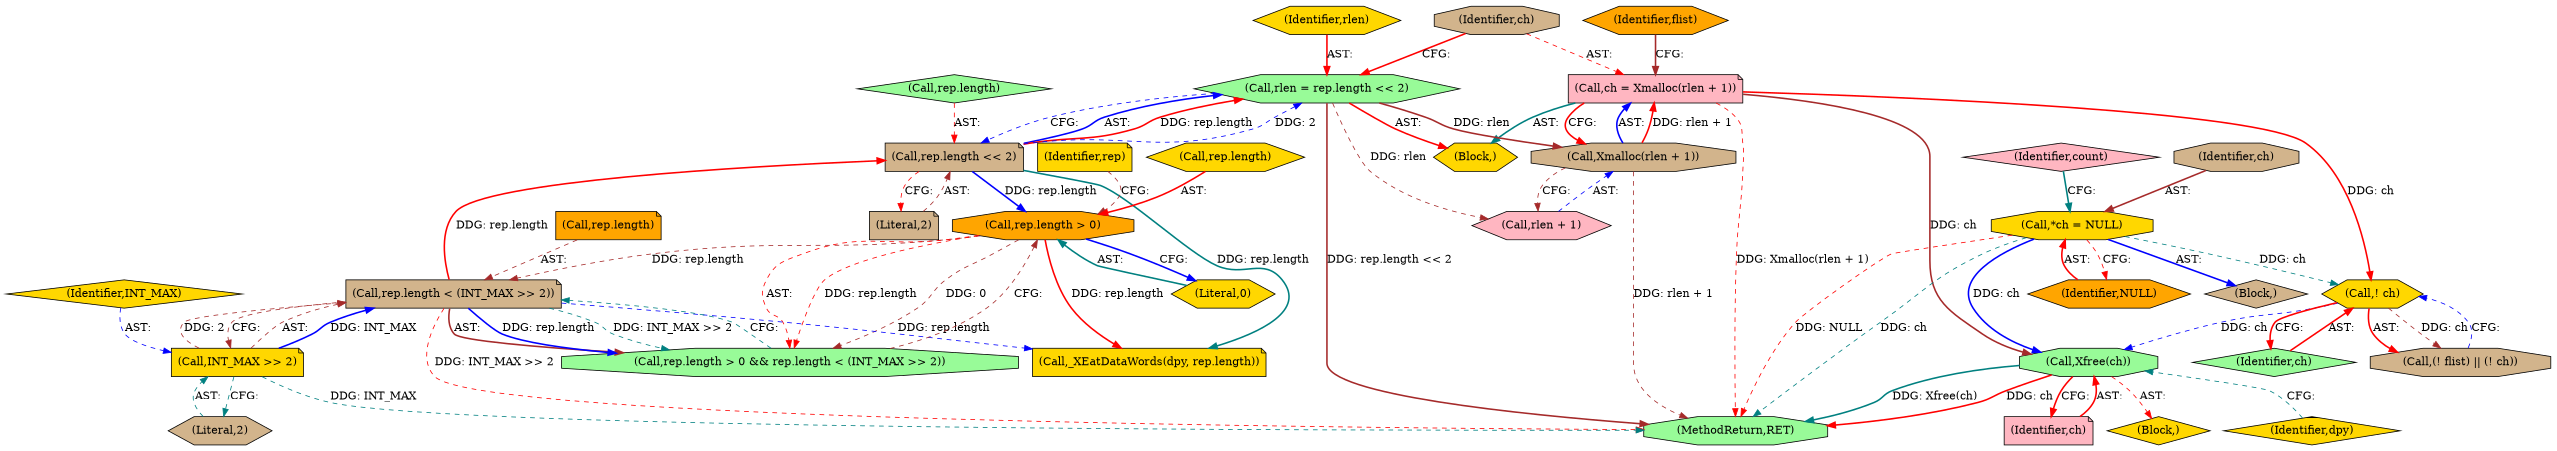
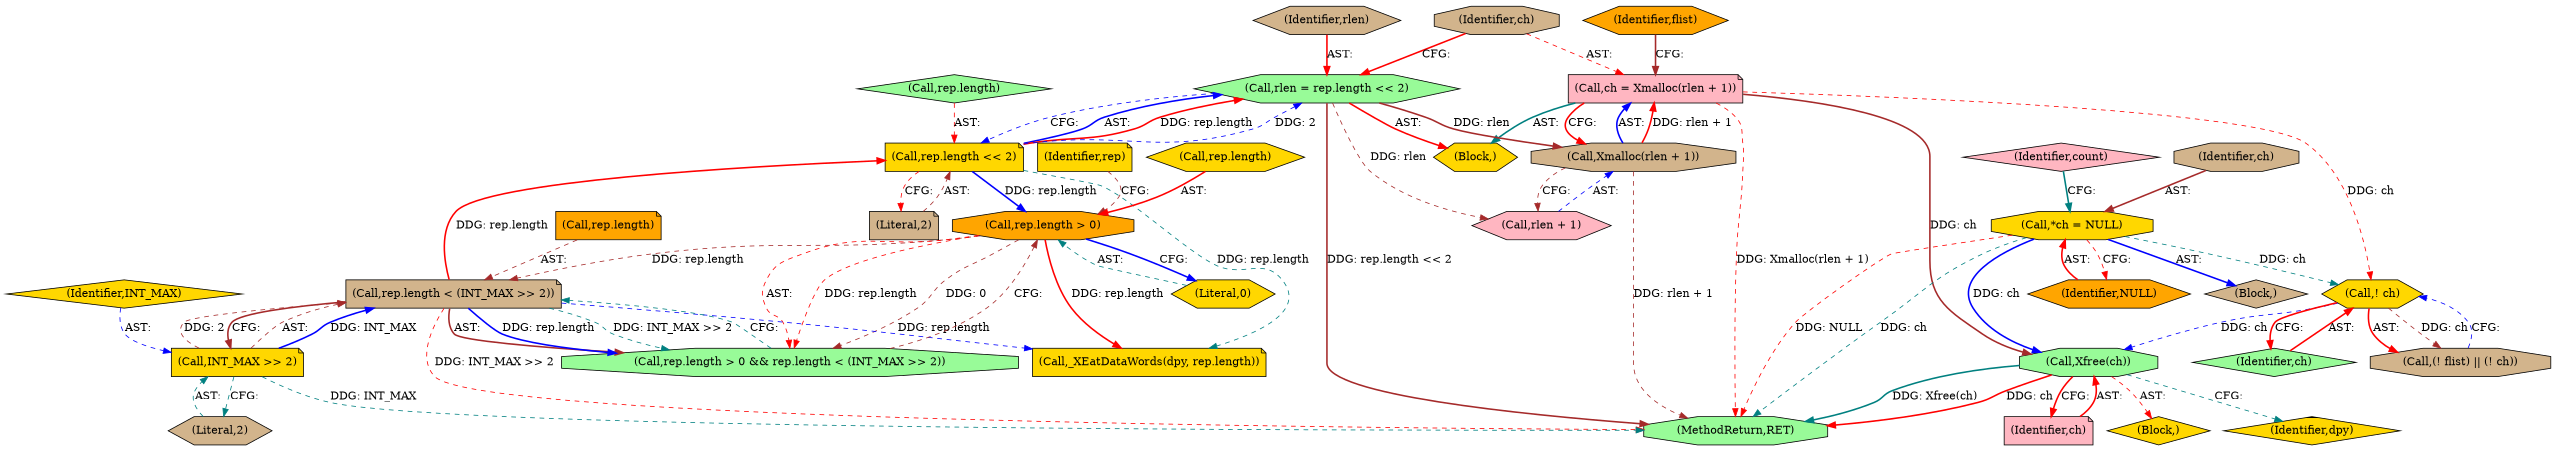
node "(Identifier,rlen)": fillcolor gold -> tan
edge "(Call,ch = Xmalloc(rlen + 1))" -> "(Call,! ch)": style bold -> dashed
node "(Call,rep.length << 2)": fillcolor tan -> gold
edge "(Call,rep.length << 2)" -> "(Call,_XEatDataWords(dpy, rep.length))": style bold -> dashed
edge "(Literal,0)" -> "(Call,rep.length > 0)": style bold -> dashed
edge "(Call,rep.length < (INT_MAX >> 2))" -> "(Call,INT_MAX >> 2)": style dashed -> bold
edge "(Identifier,dpy)" -> "(Call,Xfree(ch))": reversed
